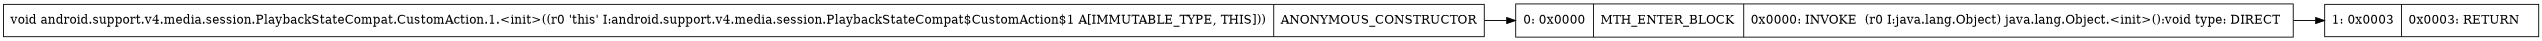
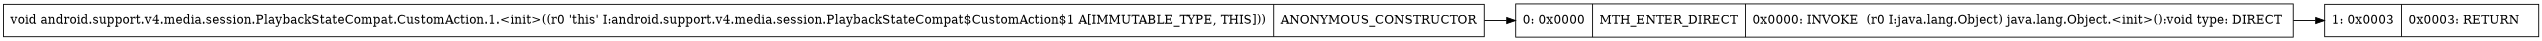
node "0: 0x0000": text "MTH_ENTER_BLOCK" -> "MTH_ENTER_DIRECT"
